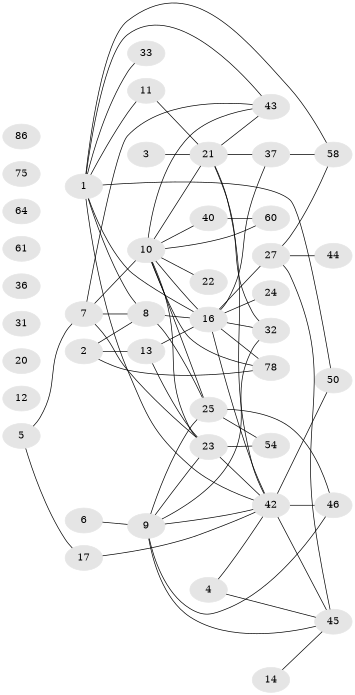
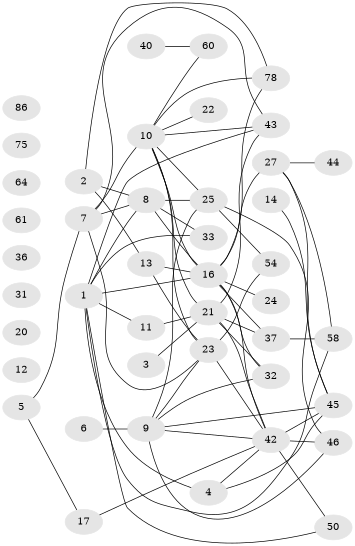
edge "8" -- "33": added
edge "40" -- "10": removed
edge "1" -- "42": now "1" -- "4"
